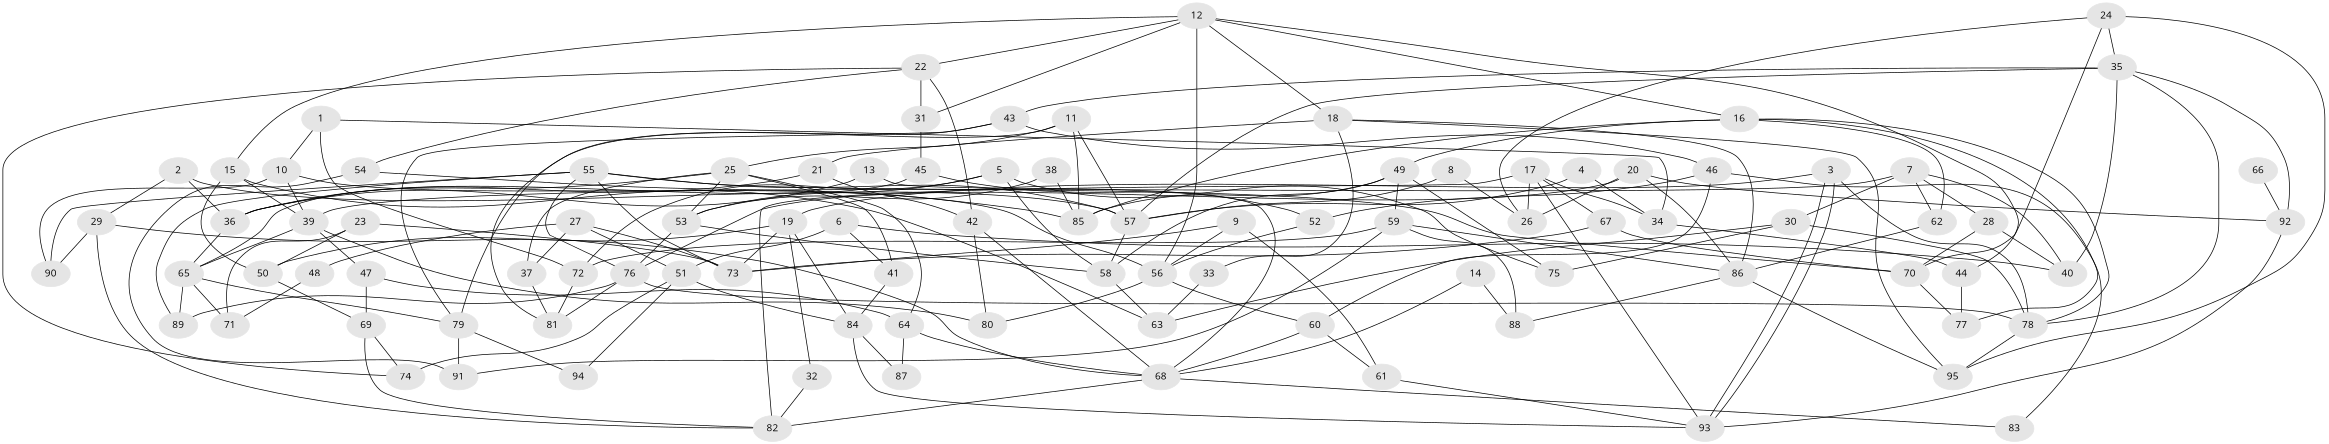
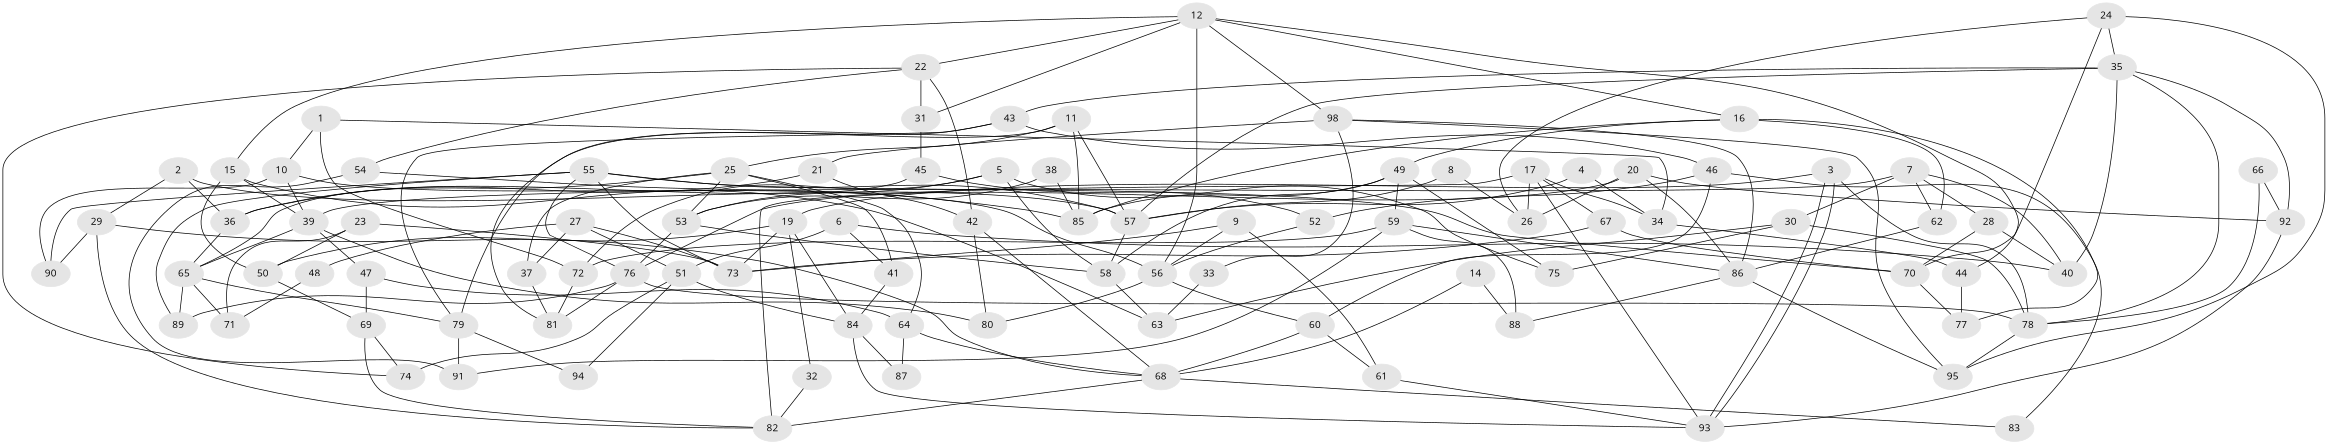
node "18": label "18" -> "98"
edge "16" -- "78": now "66" -- "78"
node "13": removed
